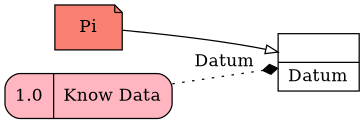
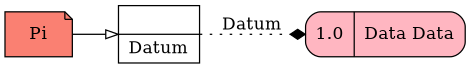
edge "1.0" -> "Datum": reversed
node "1.0": text "Know Data" -> "Data Data"
